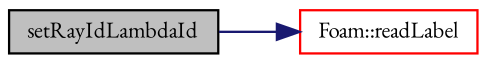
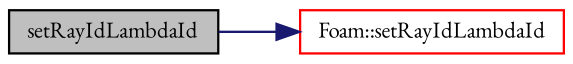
node "Foam::readLabel": label "Foam::readLabel" -> "Foam::setRayIdLambdaId"
